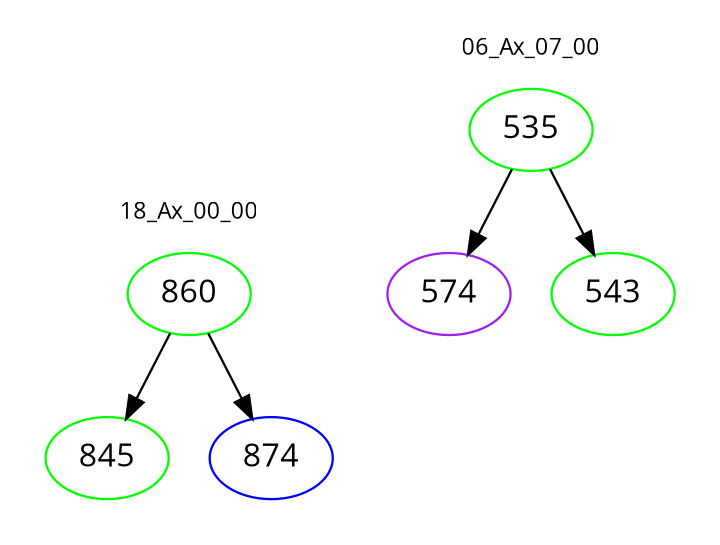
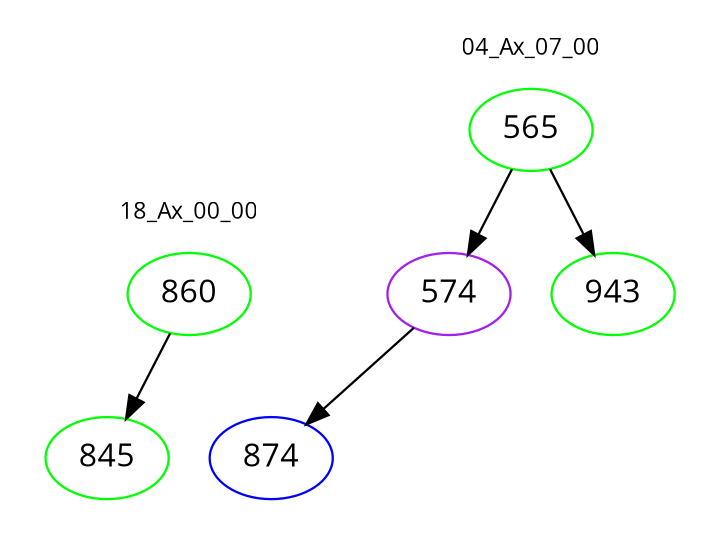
cluster "06_Ax_07_00": label "06_Ax_07_00" -> "04_Ax_07_00"
node "535": label "535" -> "565"
node "543": label "543" -> "943"
edge "860" -> "874": now "574" -> "874"
